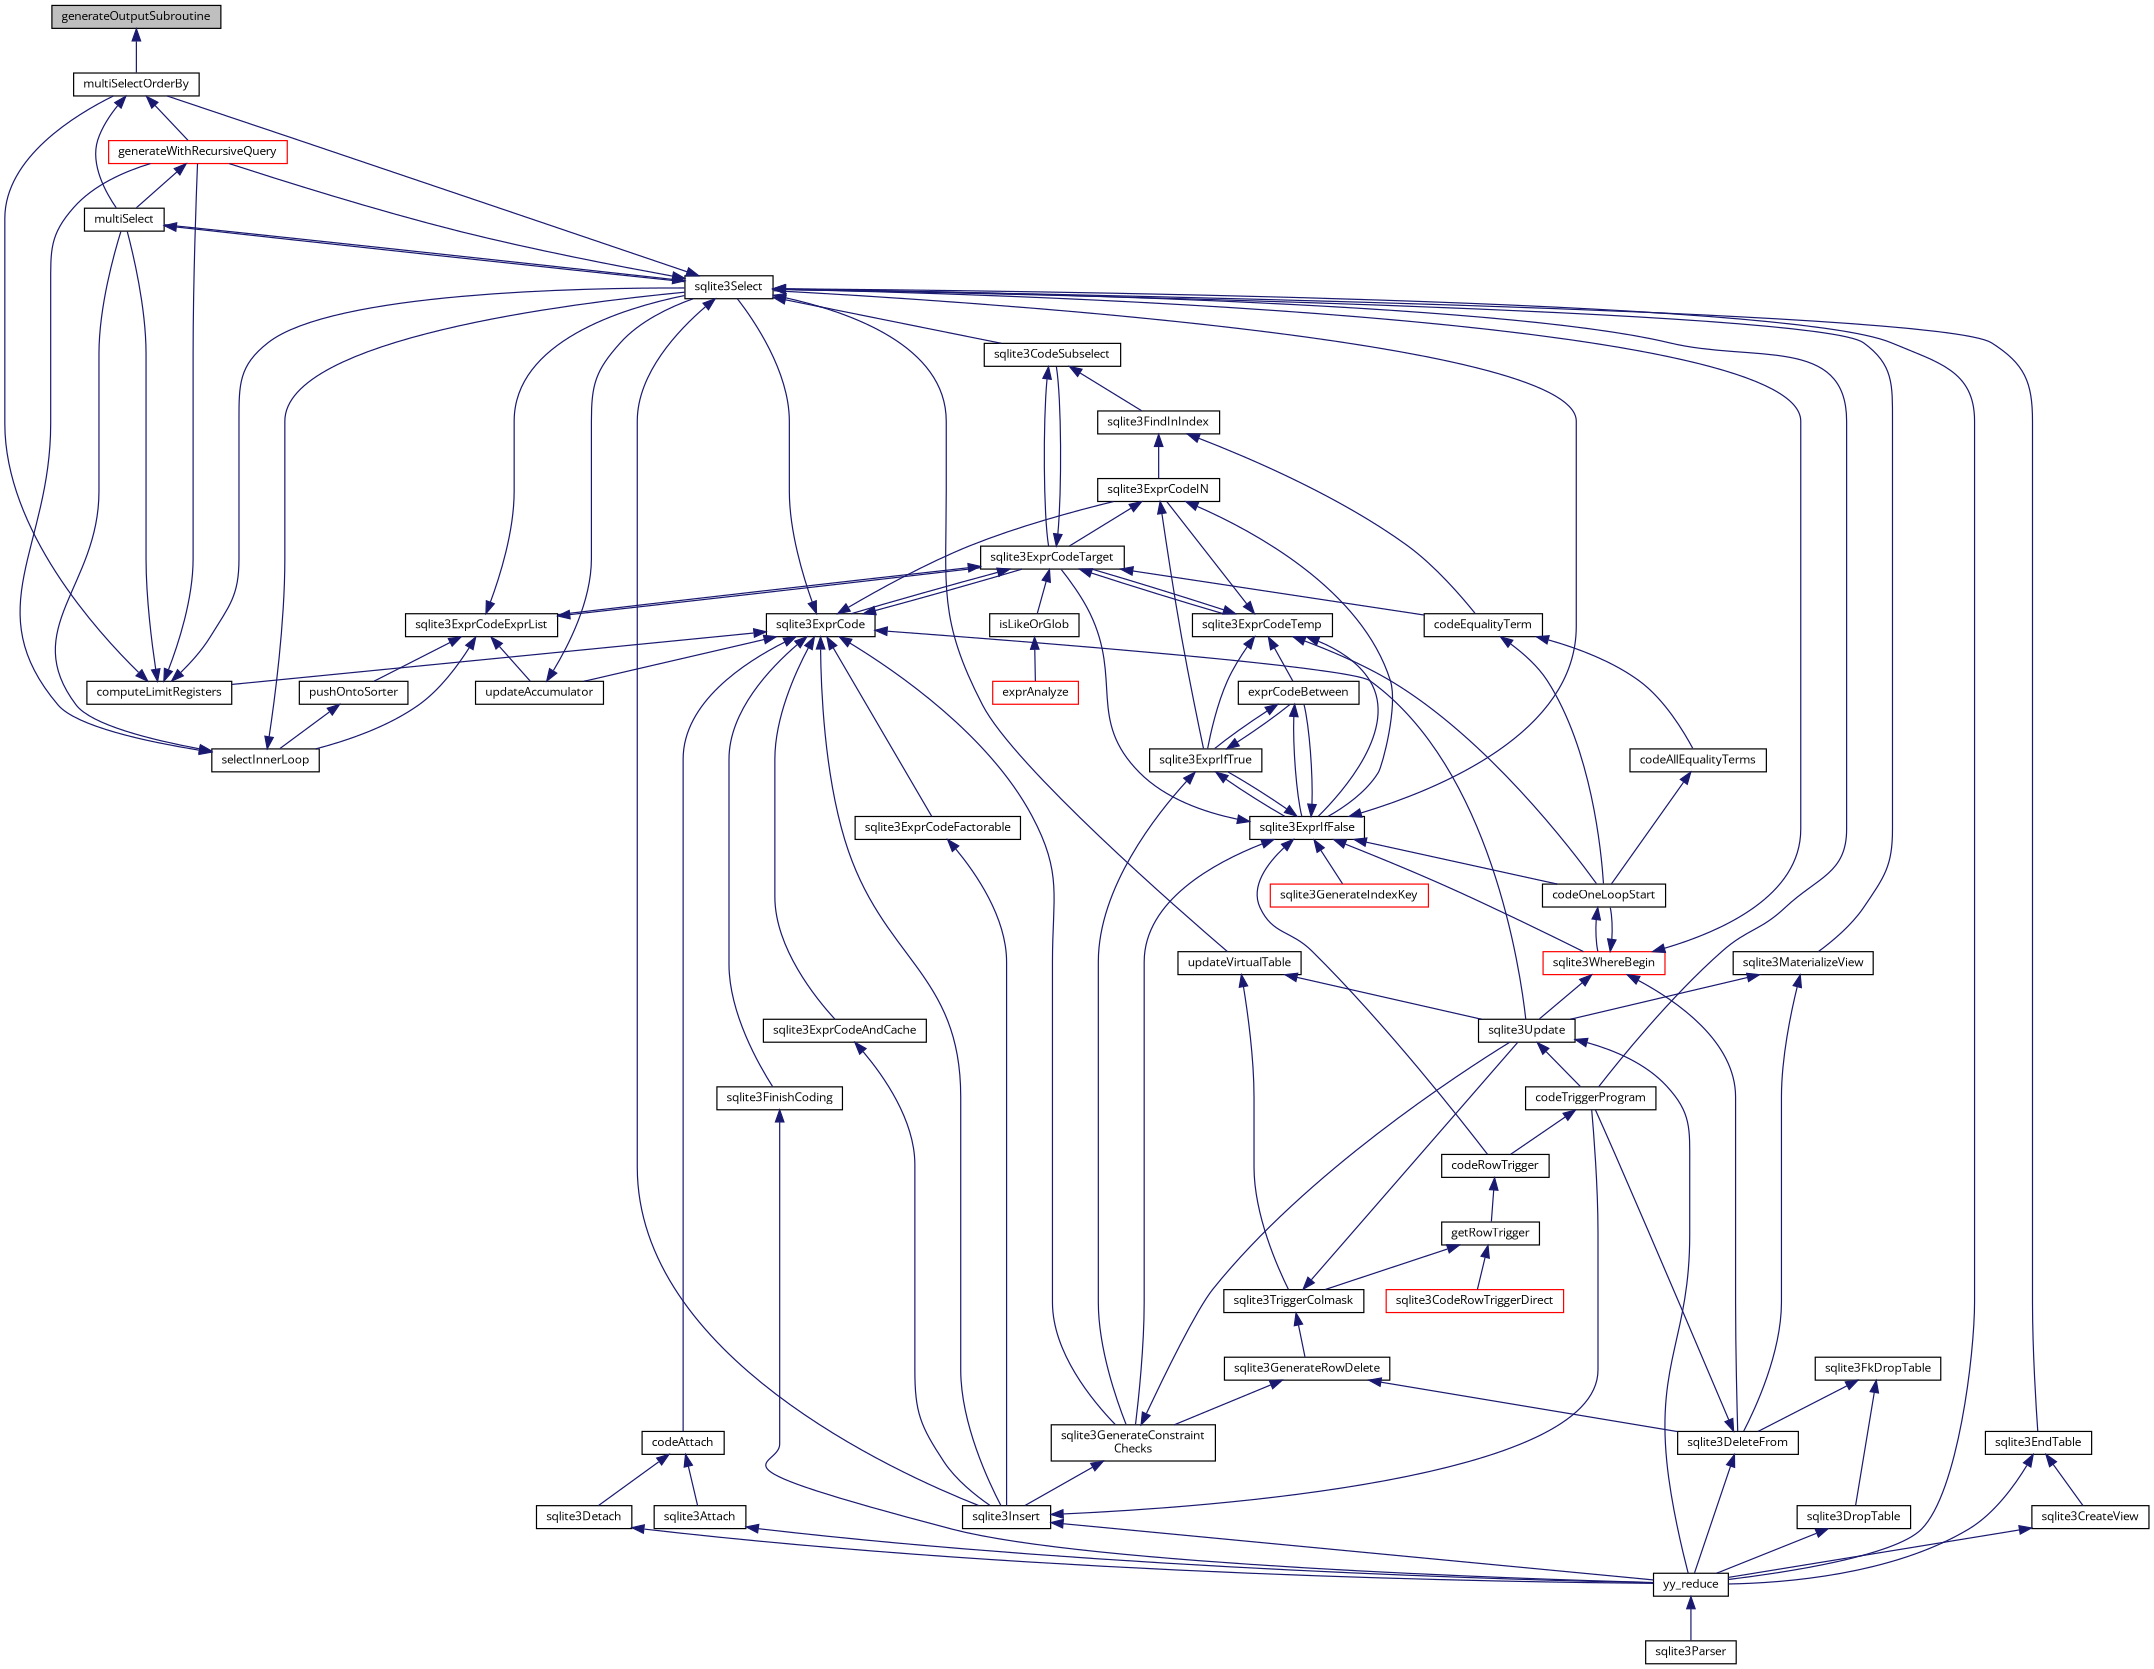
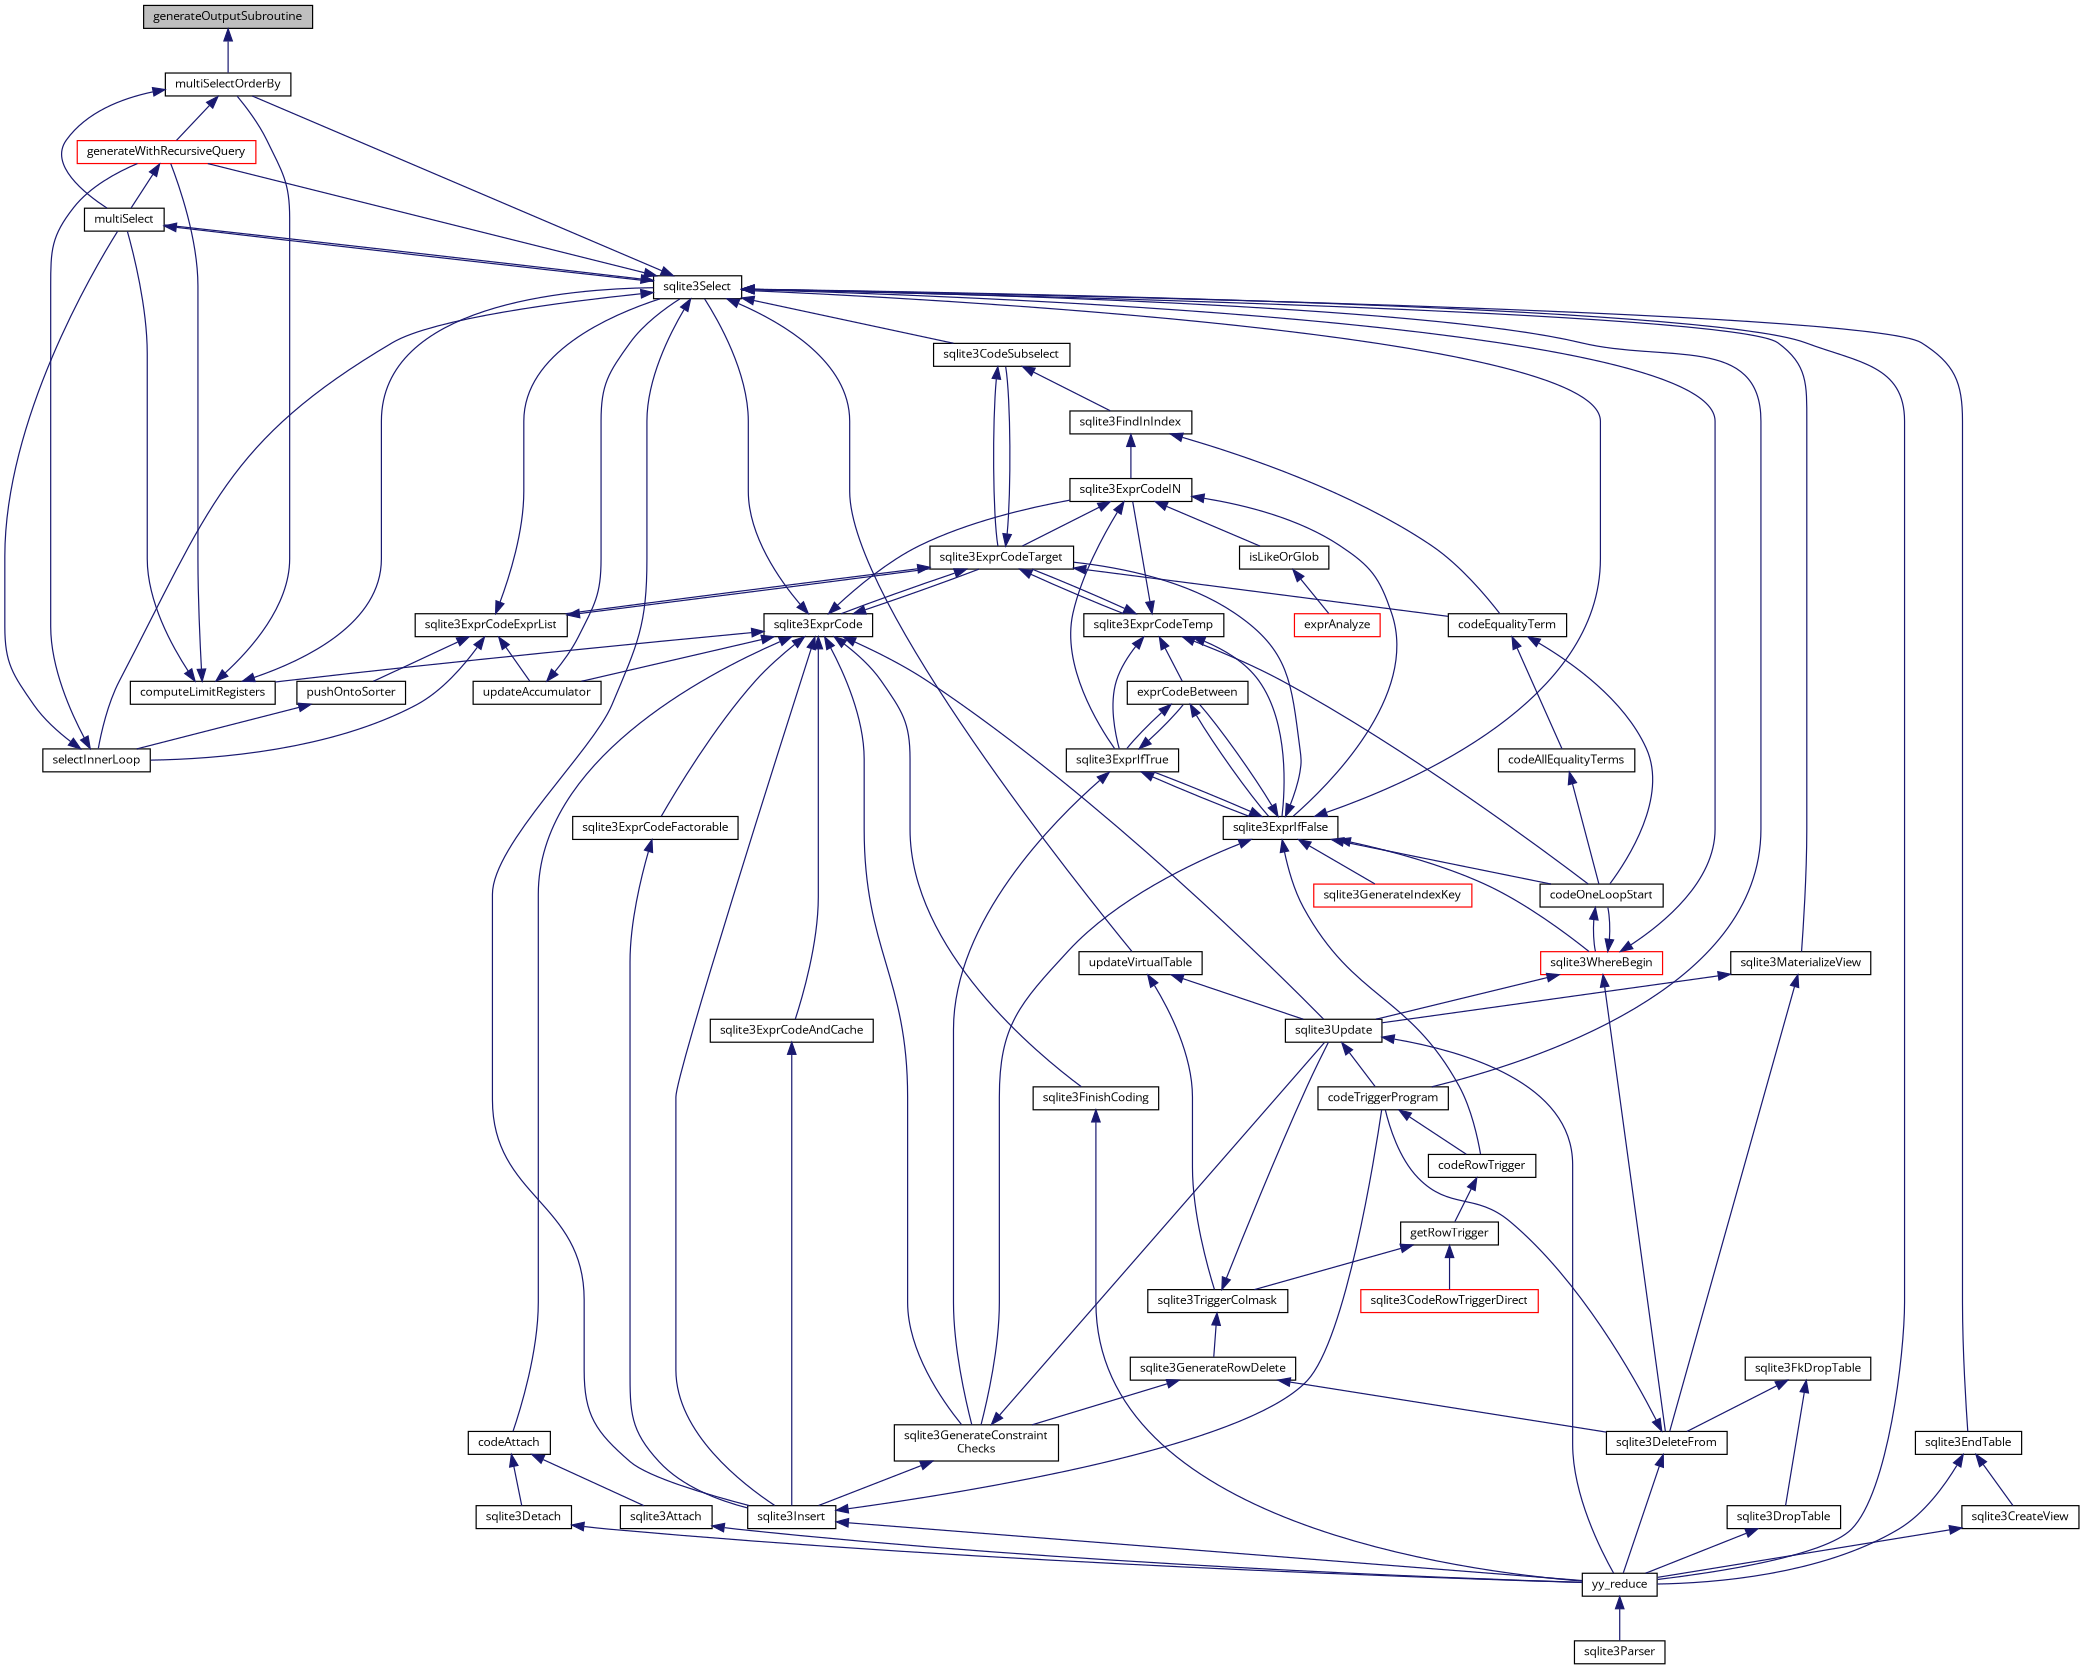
edge "sqlite3Select" -> "selectInnerLoop": reversed
edge "isLikeOrGlob" -> "sqlite3ExprCodeTarget": now "isLikeOrGlob" -> "sqlite3ExprCodeIN"
